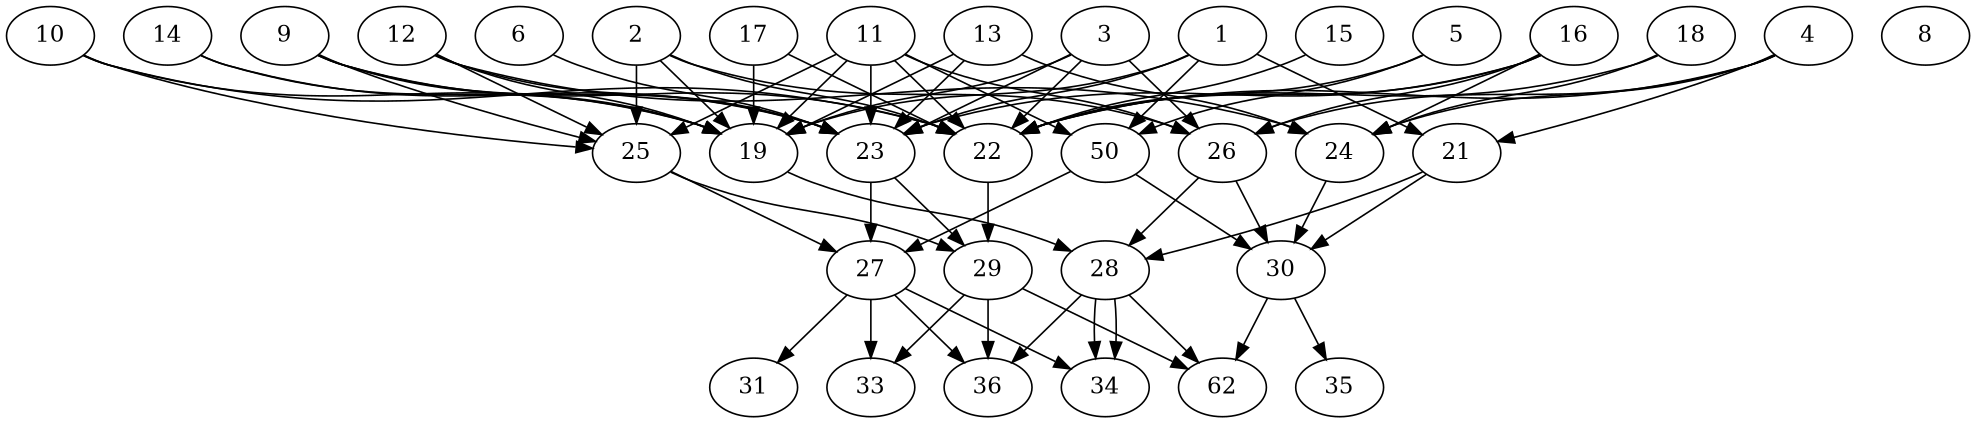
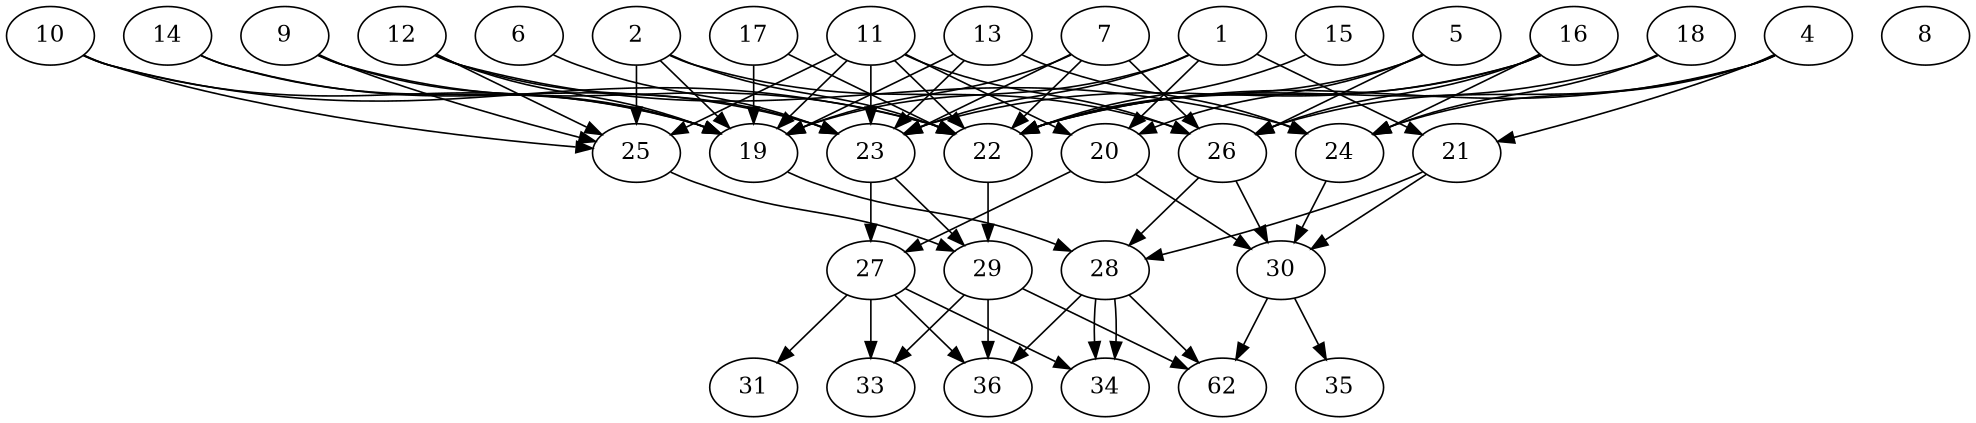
node "3": label "3" -> "7"
edge "5" -> "26": added
edge "9" -> "23": removed
node "50": label "50" -> "20"
edge "25" -> "27": removed
